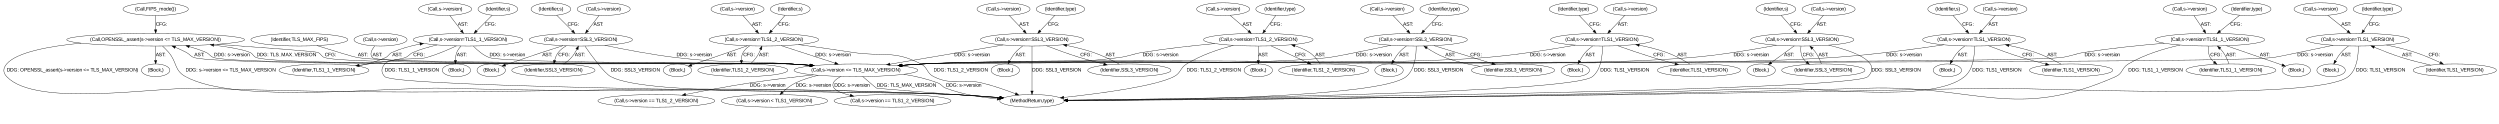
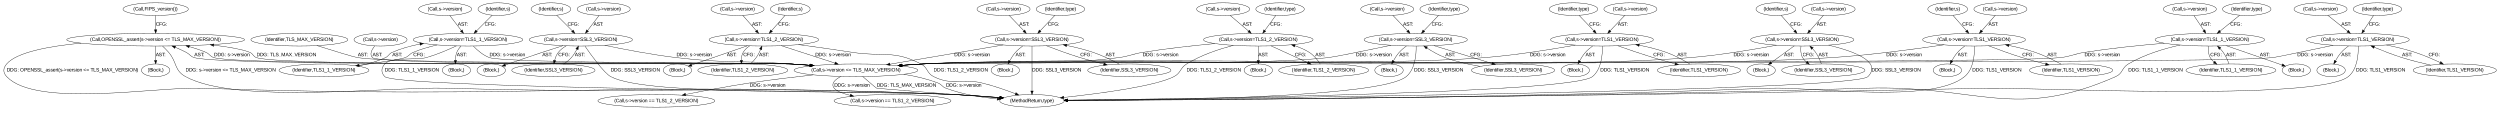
node "(Call,FIPS_mode())": label "(Call,FIPS_mode())" -> "(Call,FIPS_version())"
node "(Identifier,TLS_MAX_FIPS)": label "(Identifier,TLS_MAX_FIPS)" -> "(Identifier,TLS_MAX_VERSION)"
edge "(Call,OPENSSL_assert(s->version <= TLS_MAX_VERSION))" -> "(Call,s->version <= TLS_MAX_VERSION)": removed, label "CFG:"
node "(Call,s->version < TLS1_VERSION)": removed
